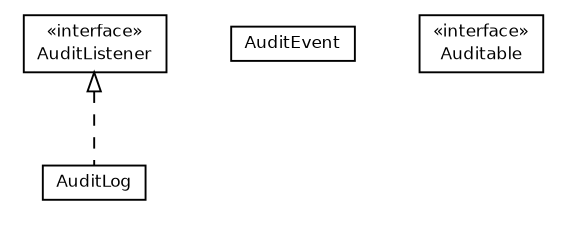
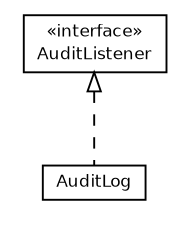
node "AuditEvent": removed
node "Auditable": removed
